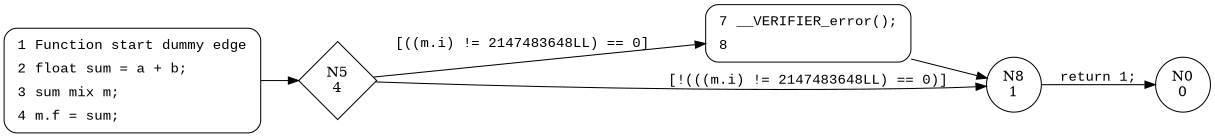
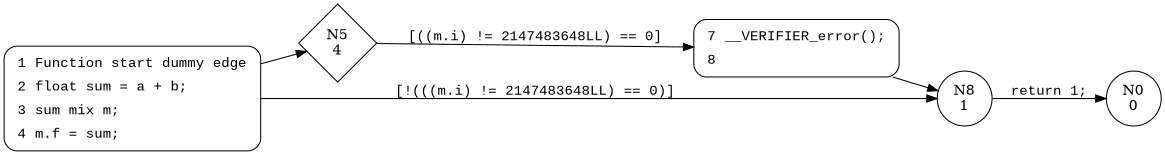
edge "N5 4" -> "N8 1": now "1" -> "N8 1"
